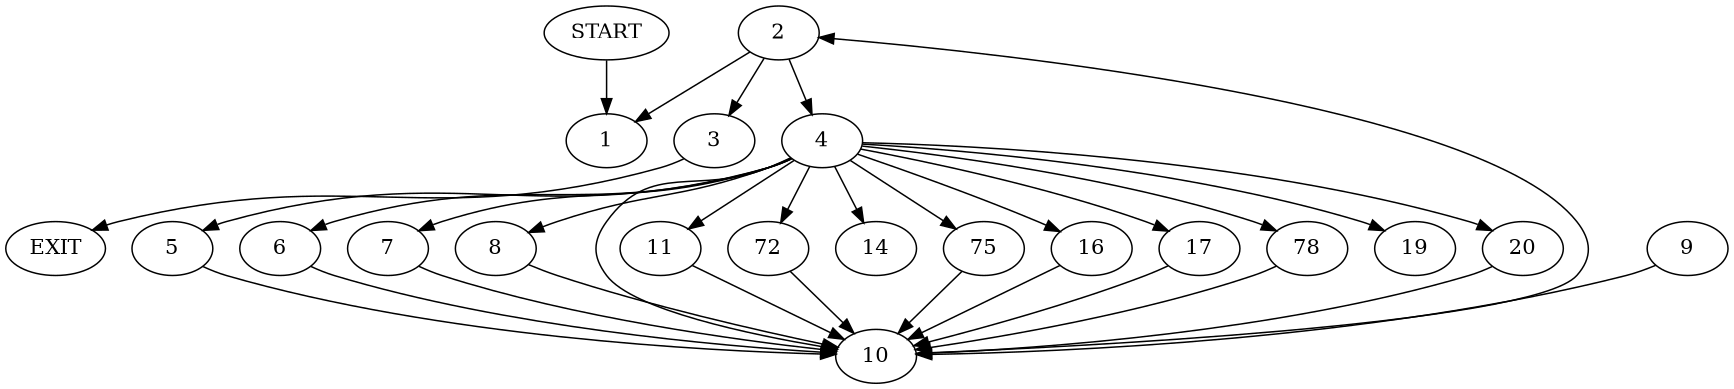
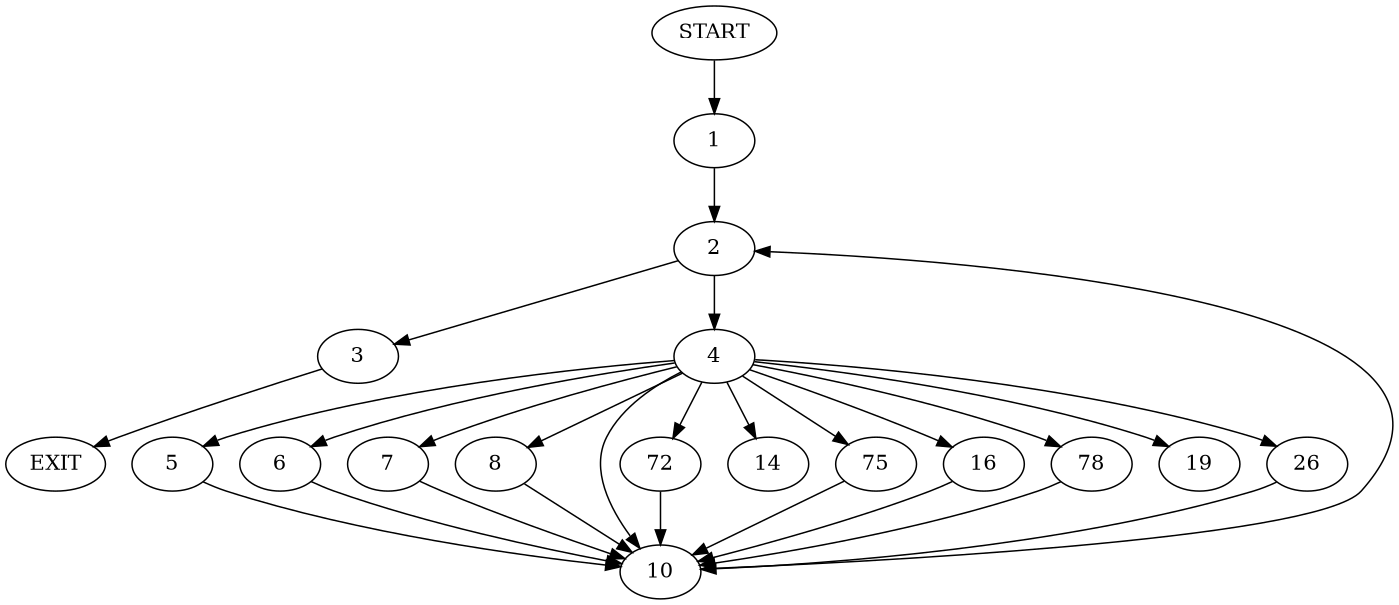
edge "2" -> "1": reversed
node "11": removed
node "17": removed
node "20": label "20" -> "26"
node "9": removed
